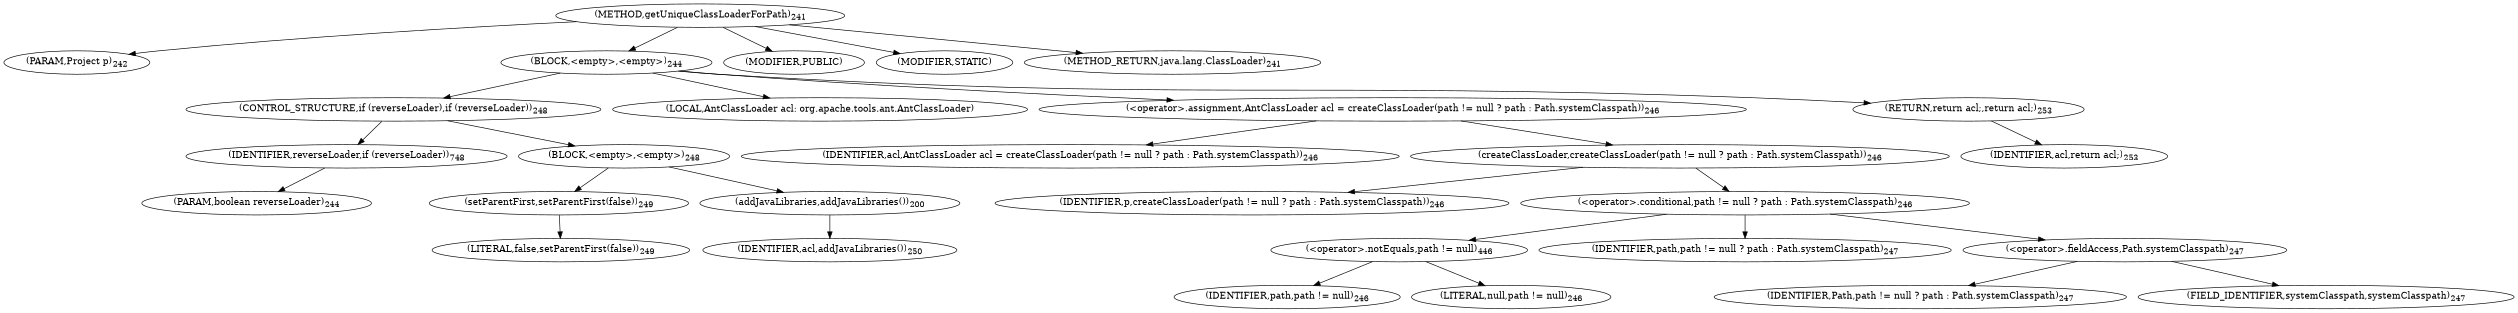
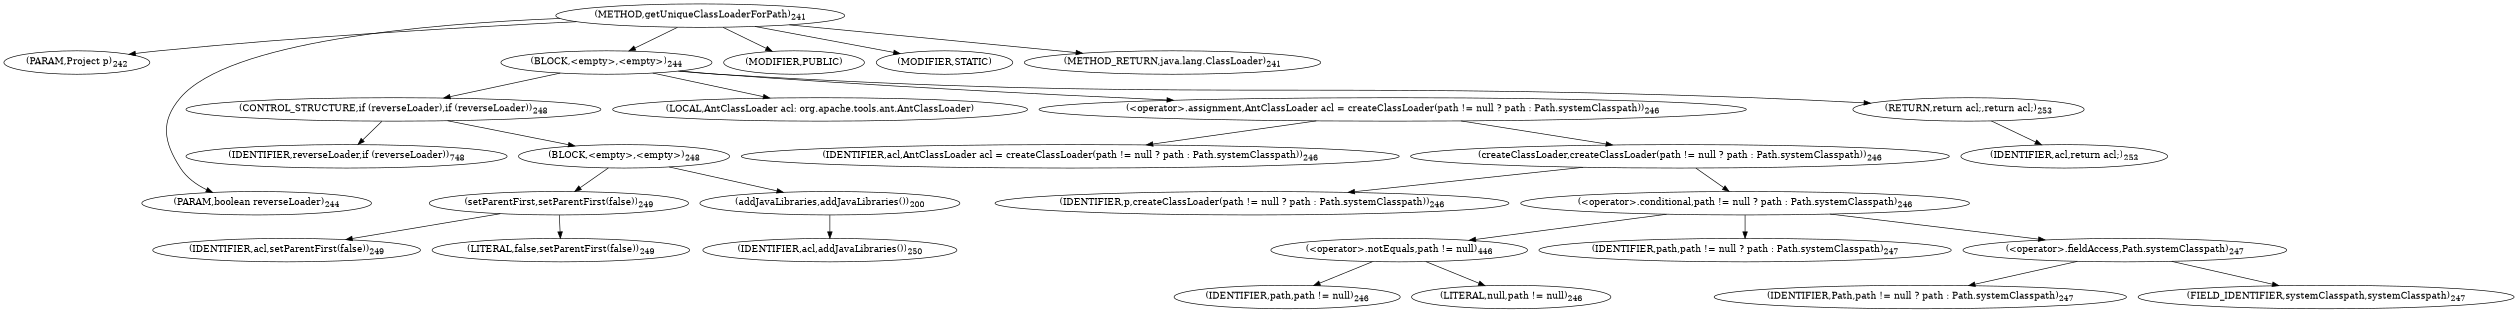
edge "(IDENTIFIER,reverseLoader,if (reverseLoader))" -> "(PARAM,boolean reverseLoader)": now "(METHOD,getUniqueClassLoaderForPath)" -> "(PARAM,boolean reverseLoader)"
node "(IDENTIFIER,acl,setParentFirst(false))": added
